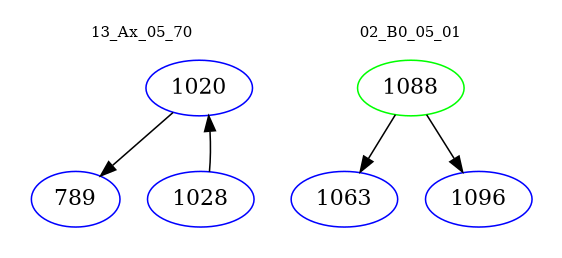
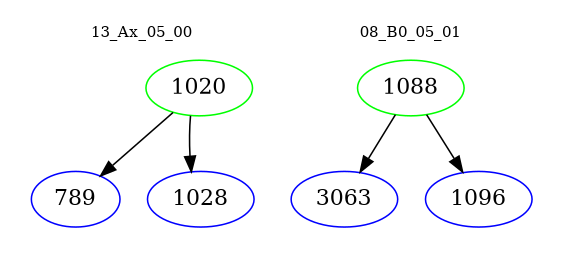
cluster "13_Ax_05_70": label "13_Ax_05_70" -> "13_Ax_05_00"
cluster "02_B0_05_01": label "02_B0_05_01" -> "08_B0_05_01"
node "1020": color blue -> green
edge "1028" -> "1020": reversed
node "1063": label "1063" -> "3063"
